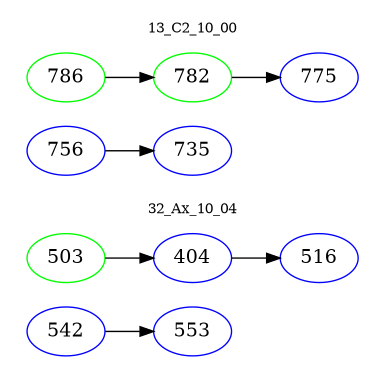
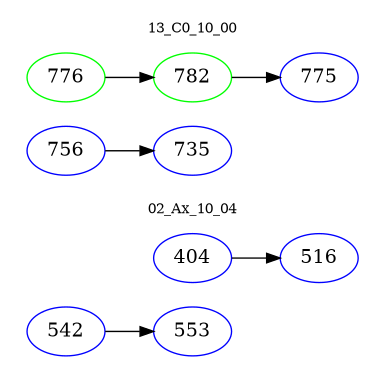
cluster "13_C2_10_00": label "13_C2_10_00" -> "13_C0_10_00"
node "786": label "786" -> "776"
cluster "32_Ax_10_04": label "32_Ax_10_04" -> "02_Ax_10_04"
node "503": removed
